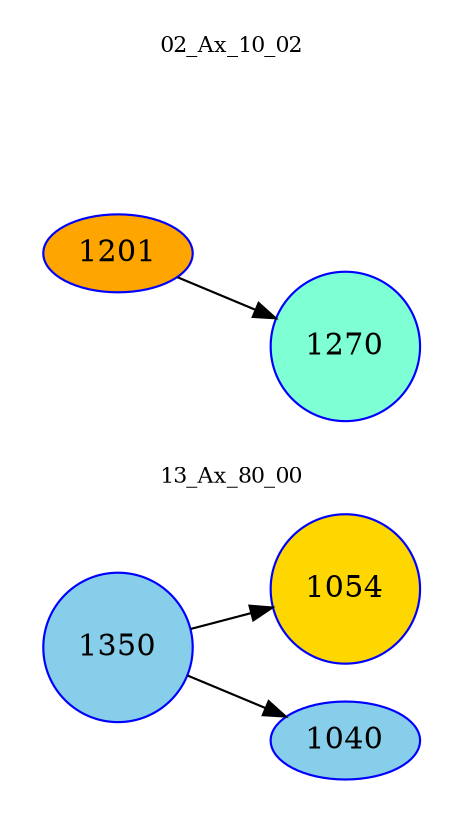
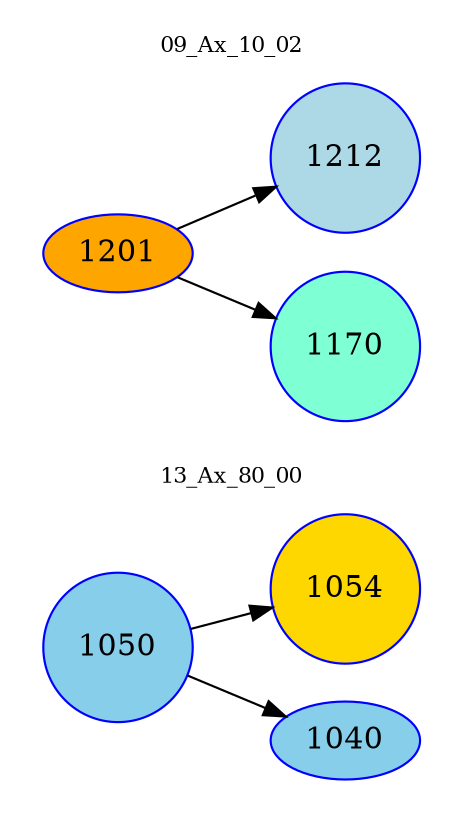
cluster "02_Ax_10_02": label "02_Ax_10_02" -> "09_Ax_10_02"
node "1212": added
node "1270": label "1270" -> "1170"
node "1350": label "1350" -> "1050"
